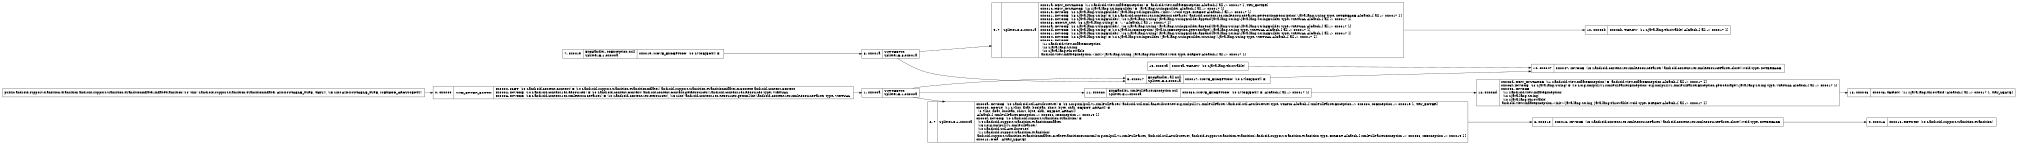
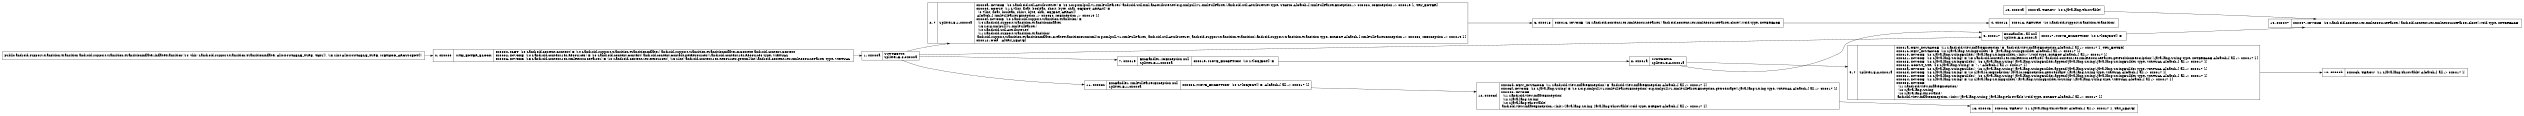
edge "1: 0x000a" -> "7: 0x0019": added
node "1: 0x000a": text "Splitter:B:1:0x000a" -> "Splitter:B:3:0x000a"
